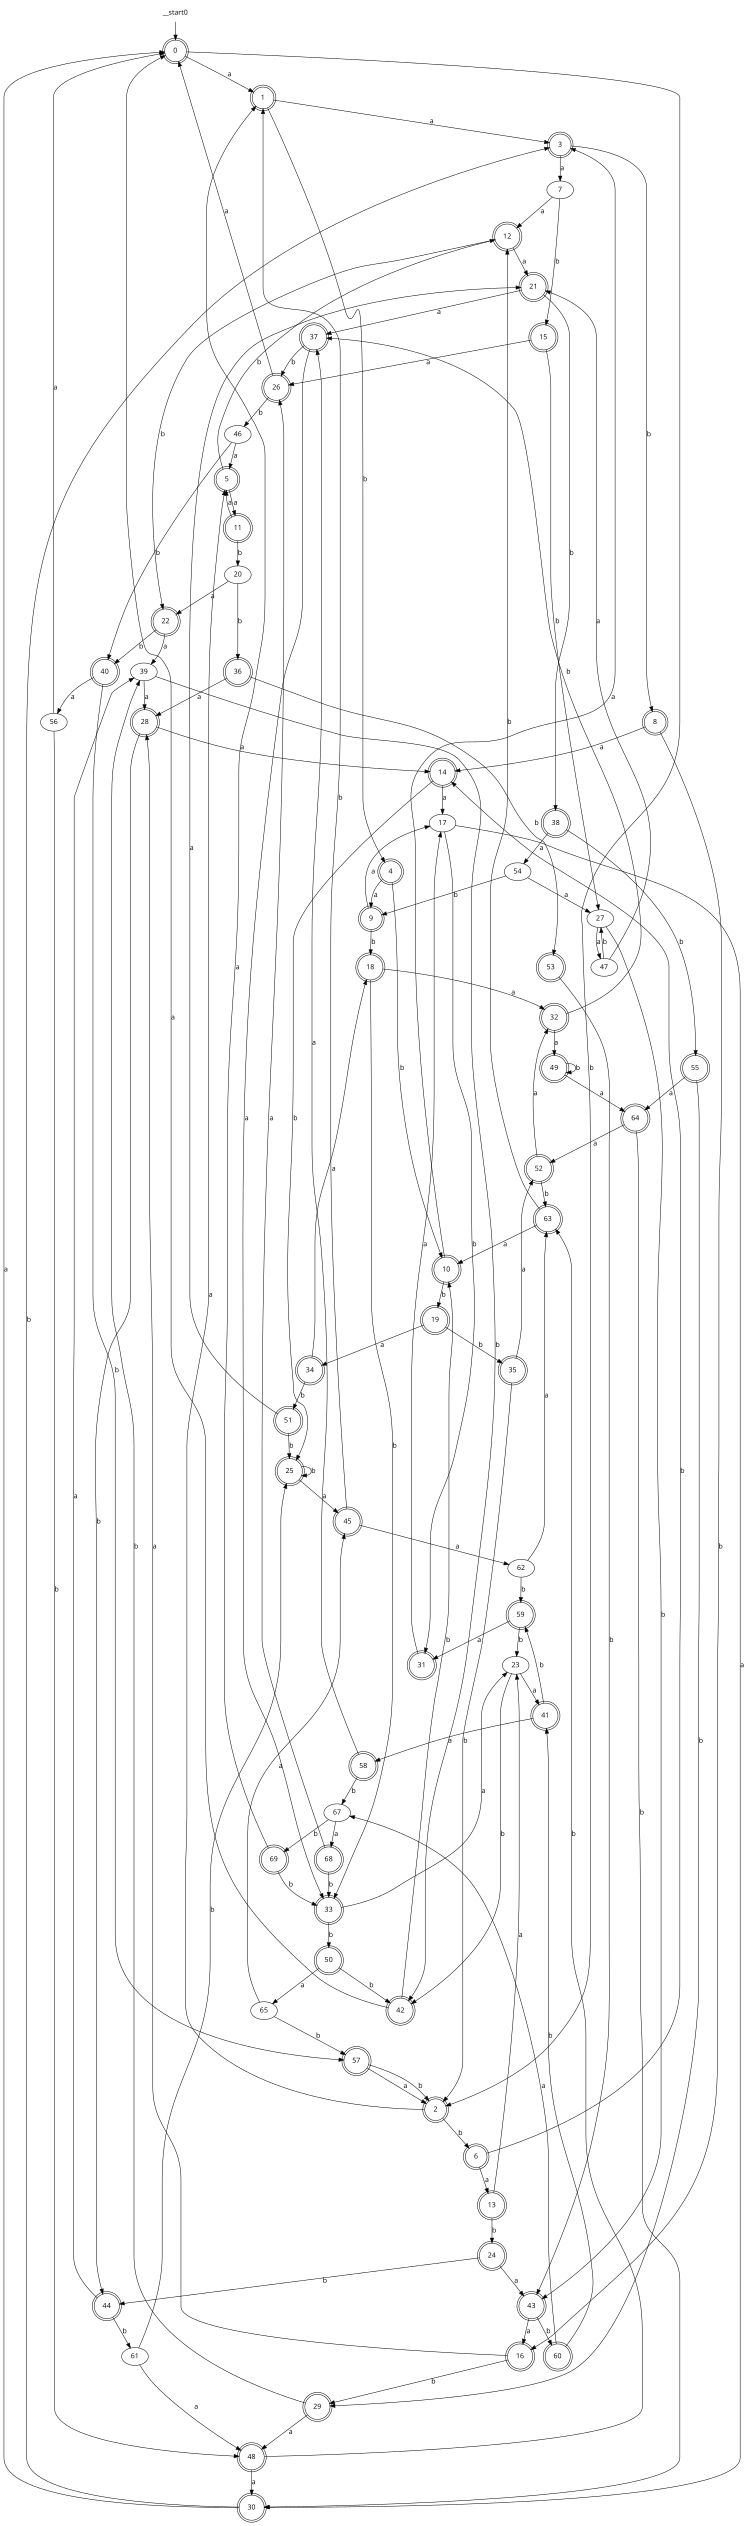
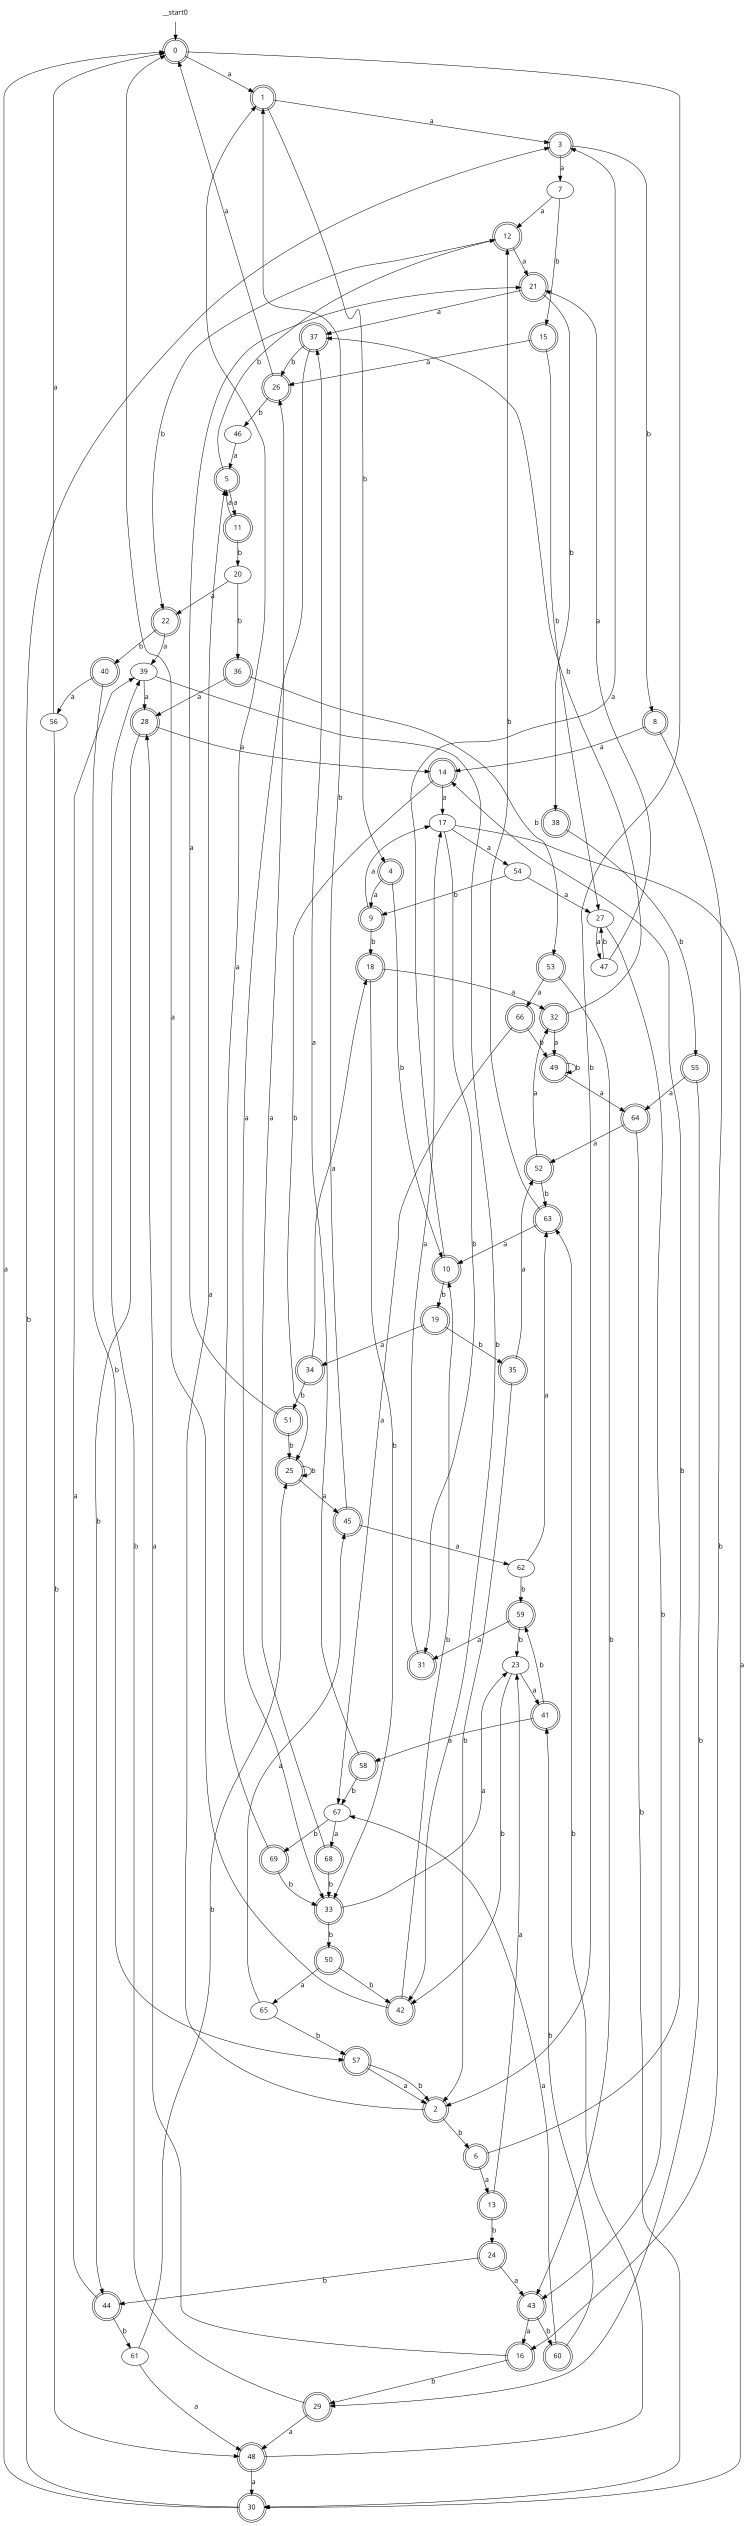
edge "46" -> "40": removed, label "b"
edge "38" -> "54": now "17" -> "54"
node "66": added
